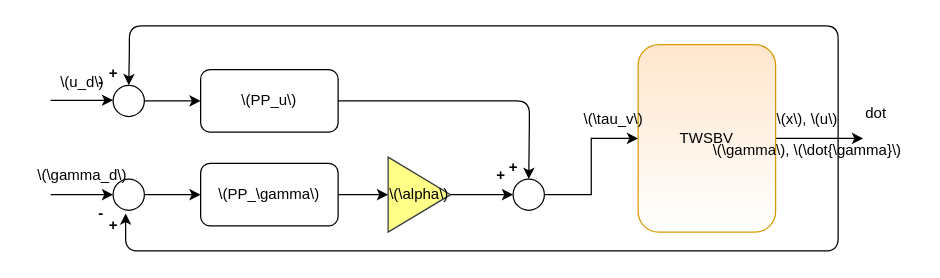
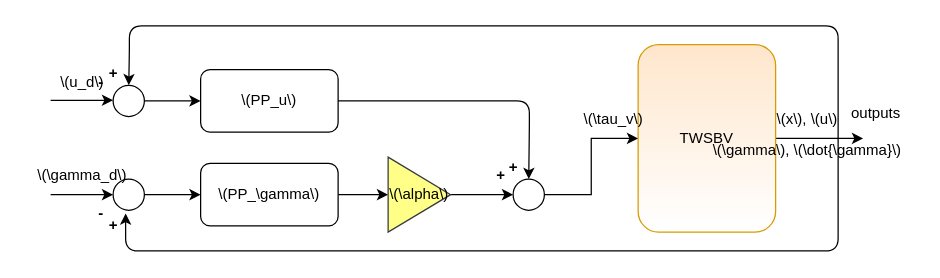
node "dot": label "dot" -> "outputs"
